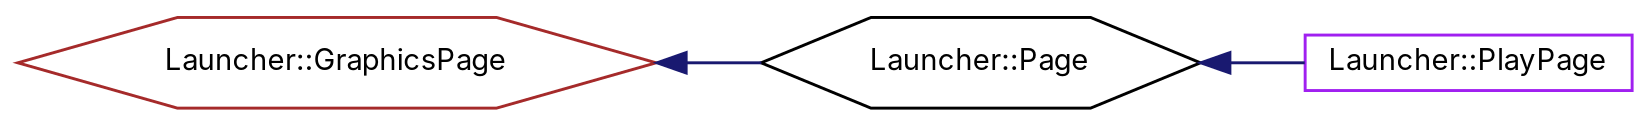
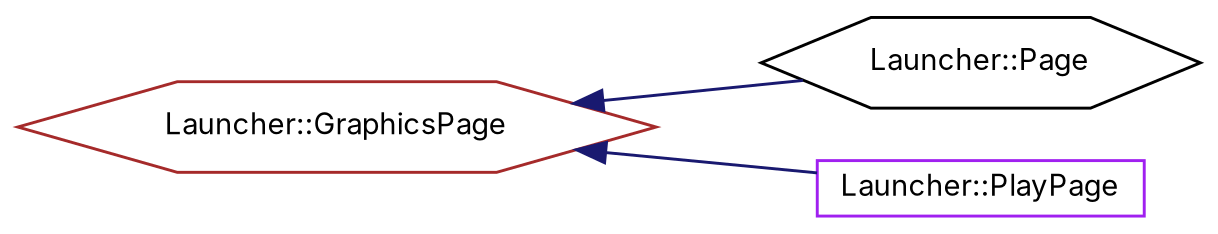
edge "Launcher::PlayPage" -> "Launcher::Page": now "Launcher::PlayPage" -> "Launcher::GraphicsPage"
